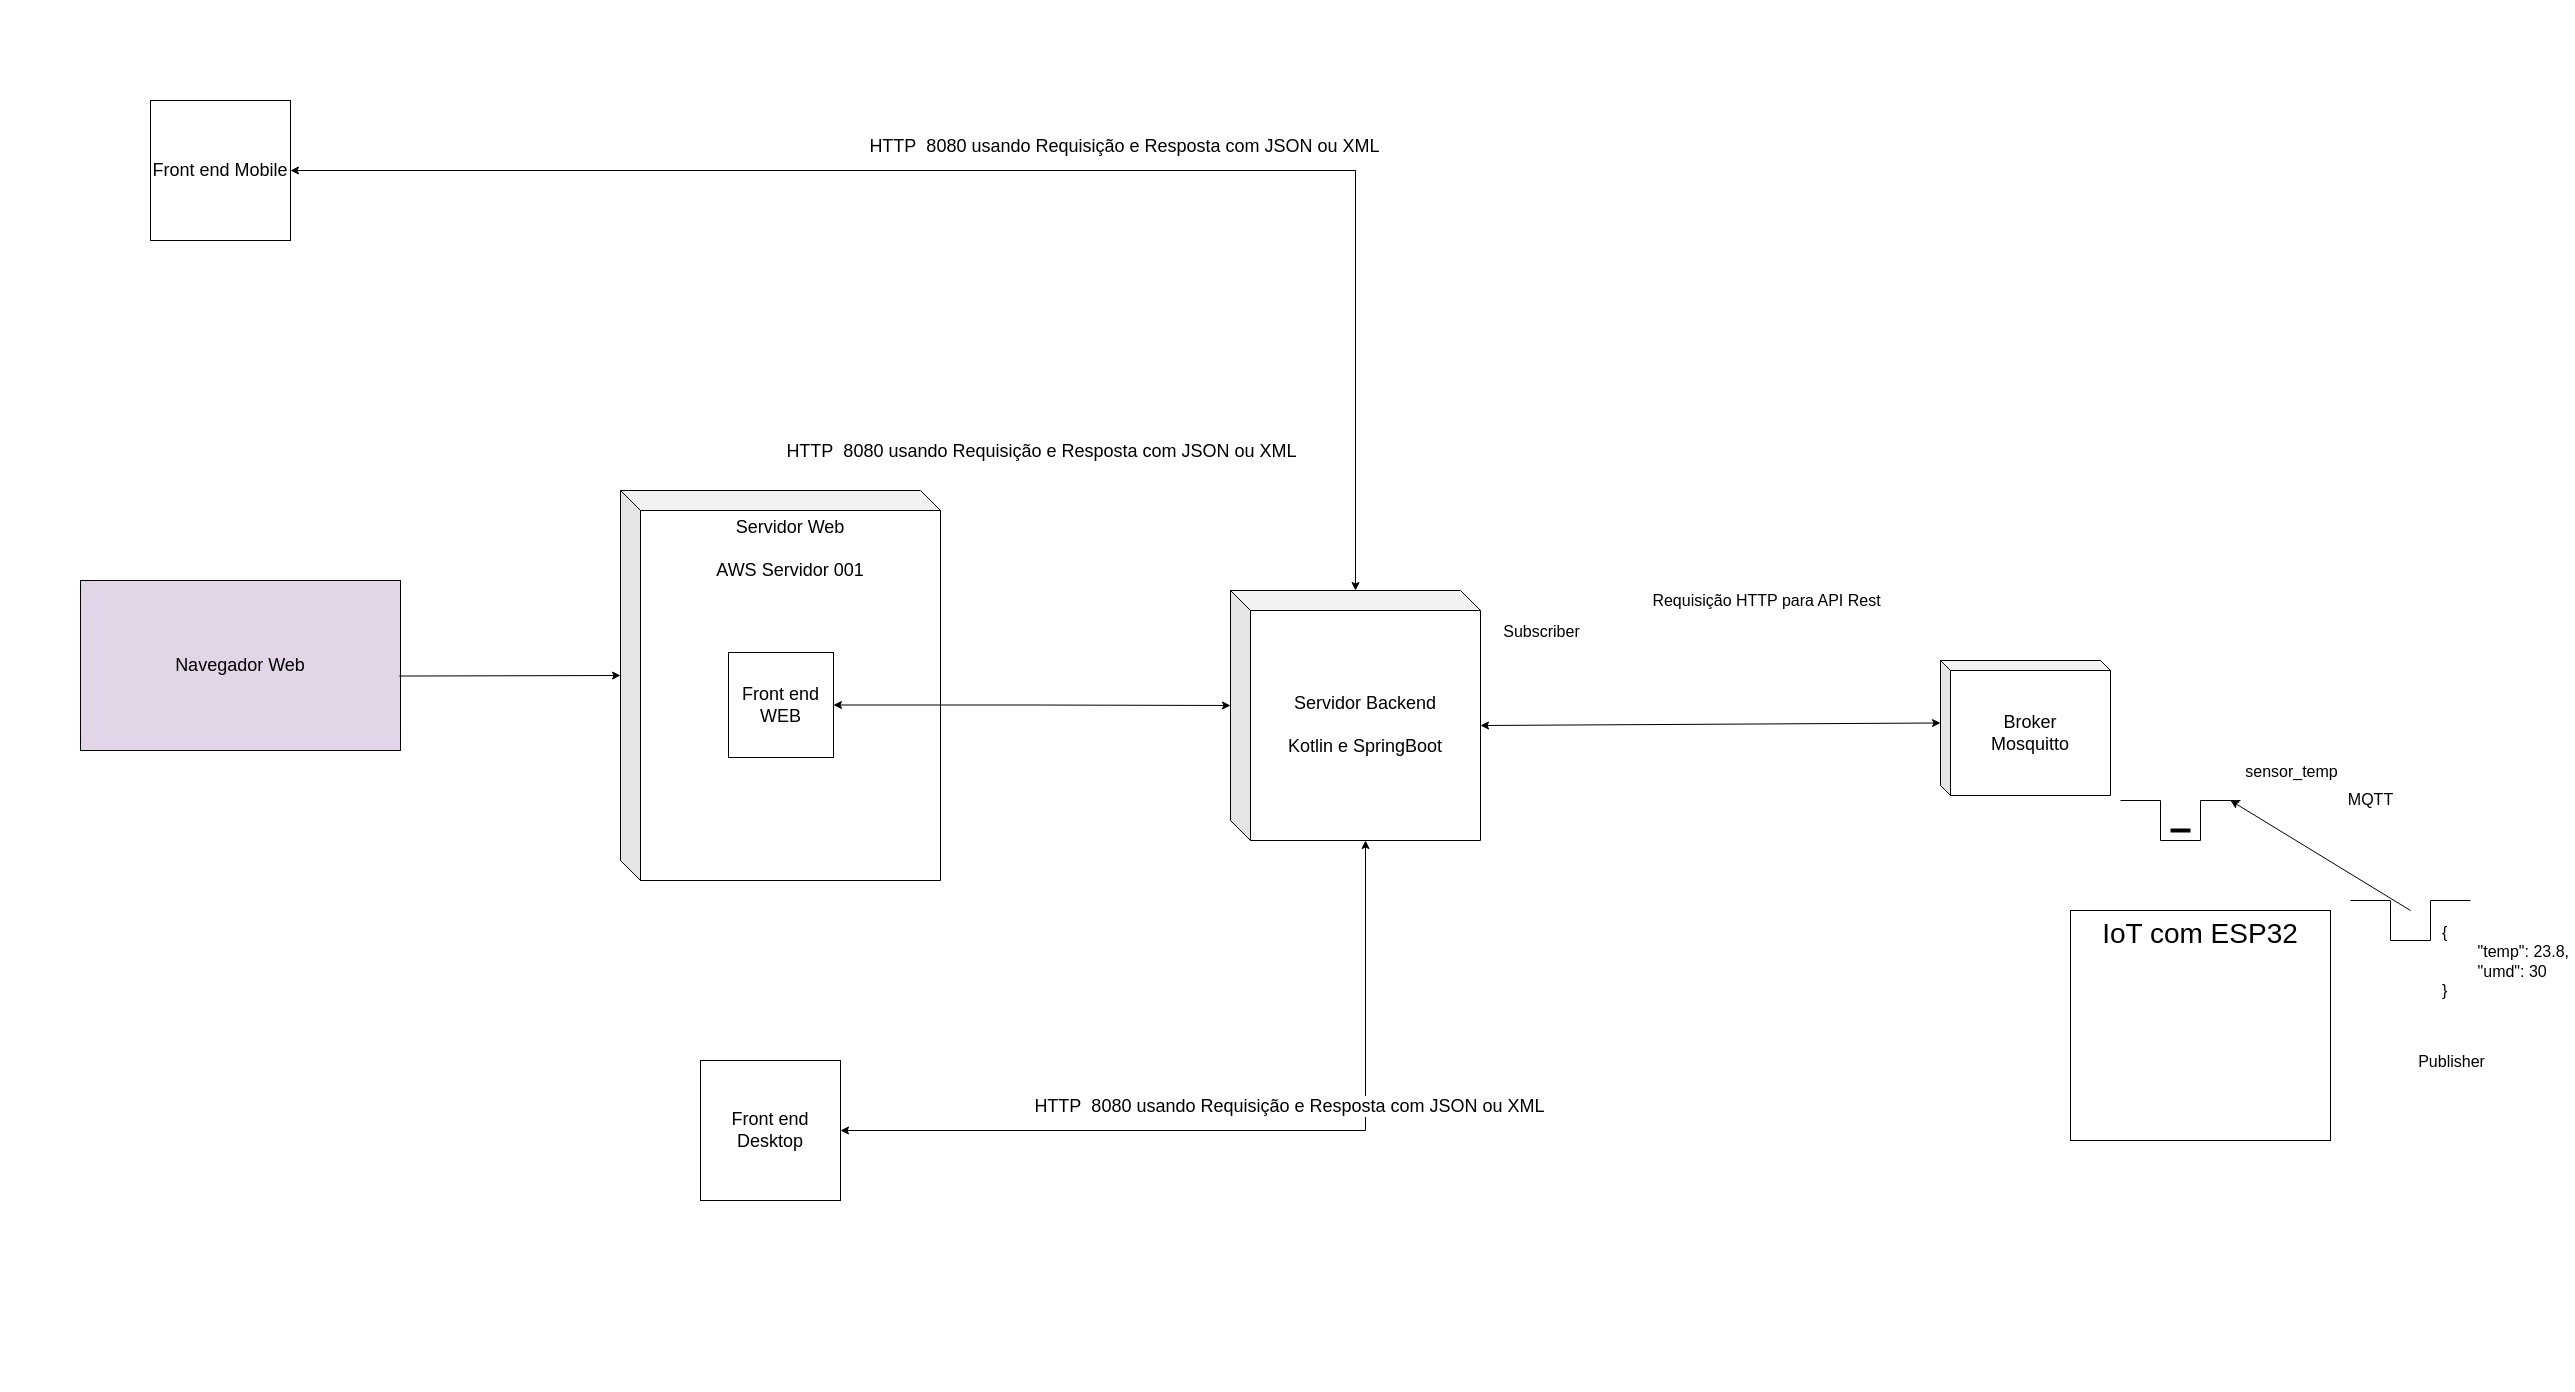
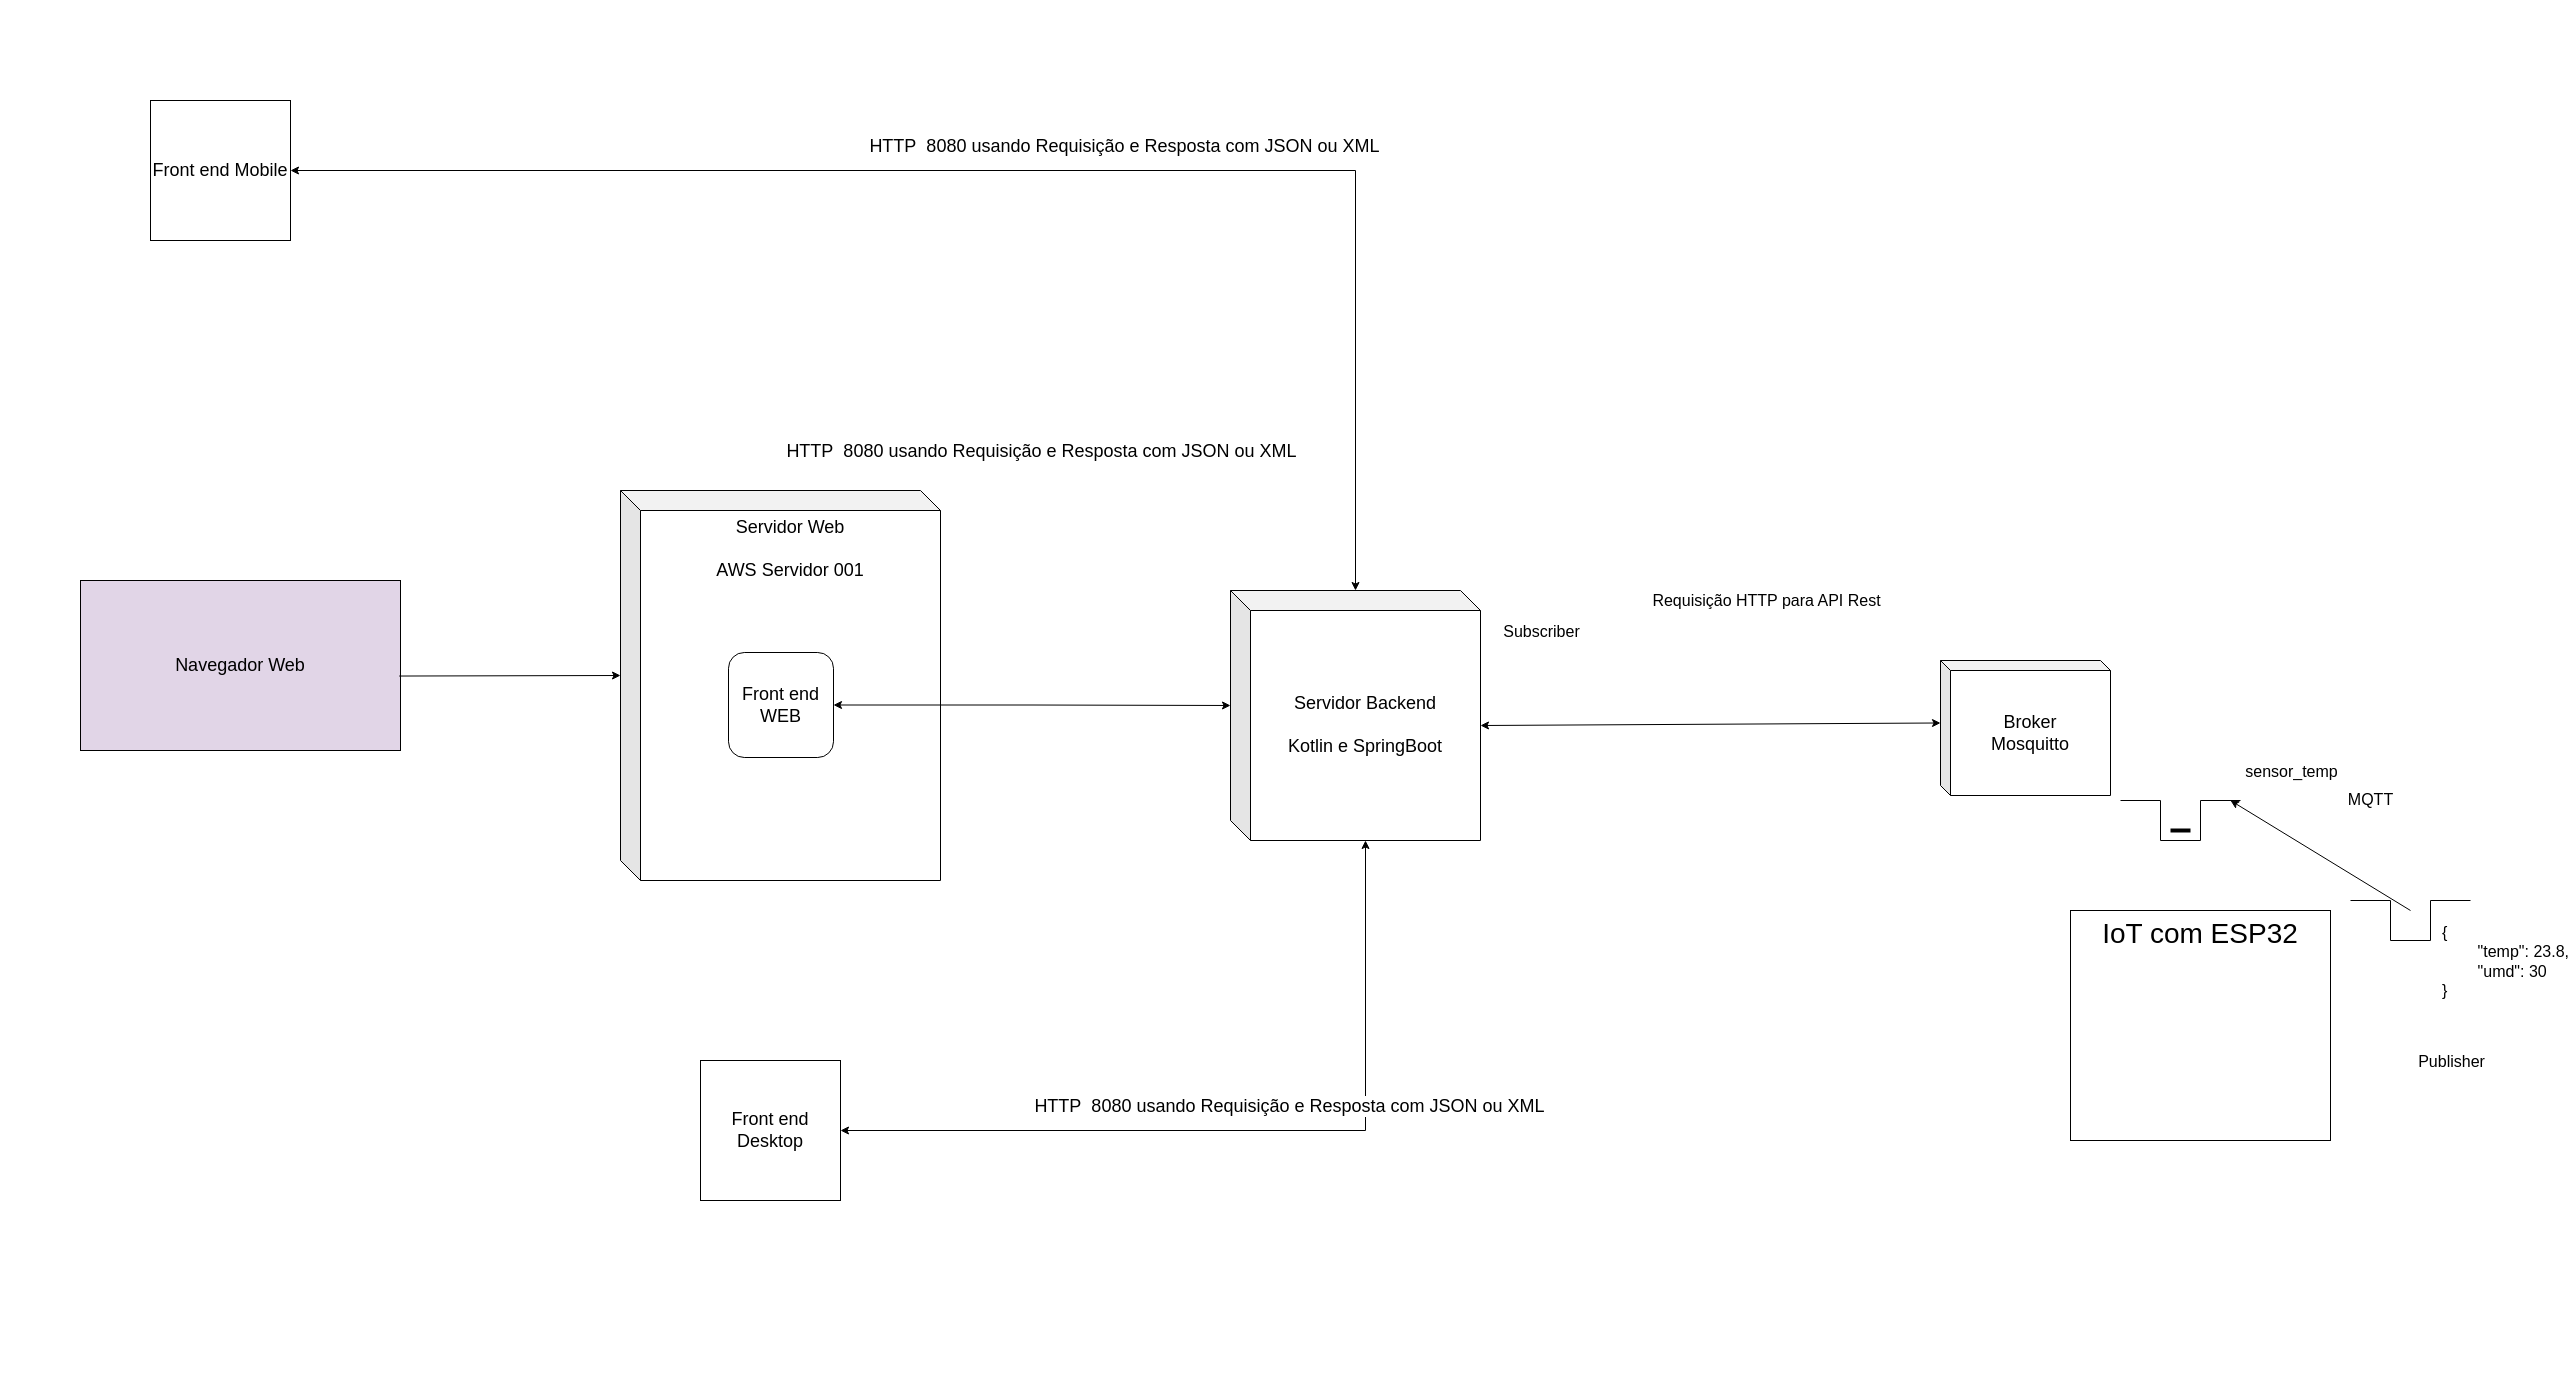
node "Front end WEB": shape rectangle -> rounded rectangle
